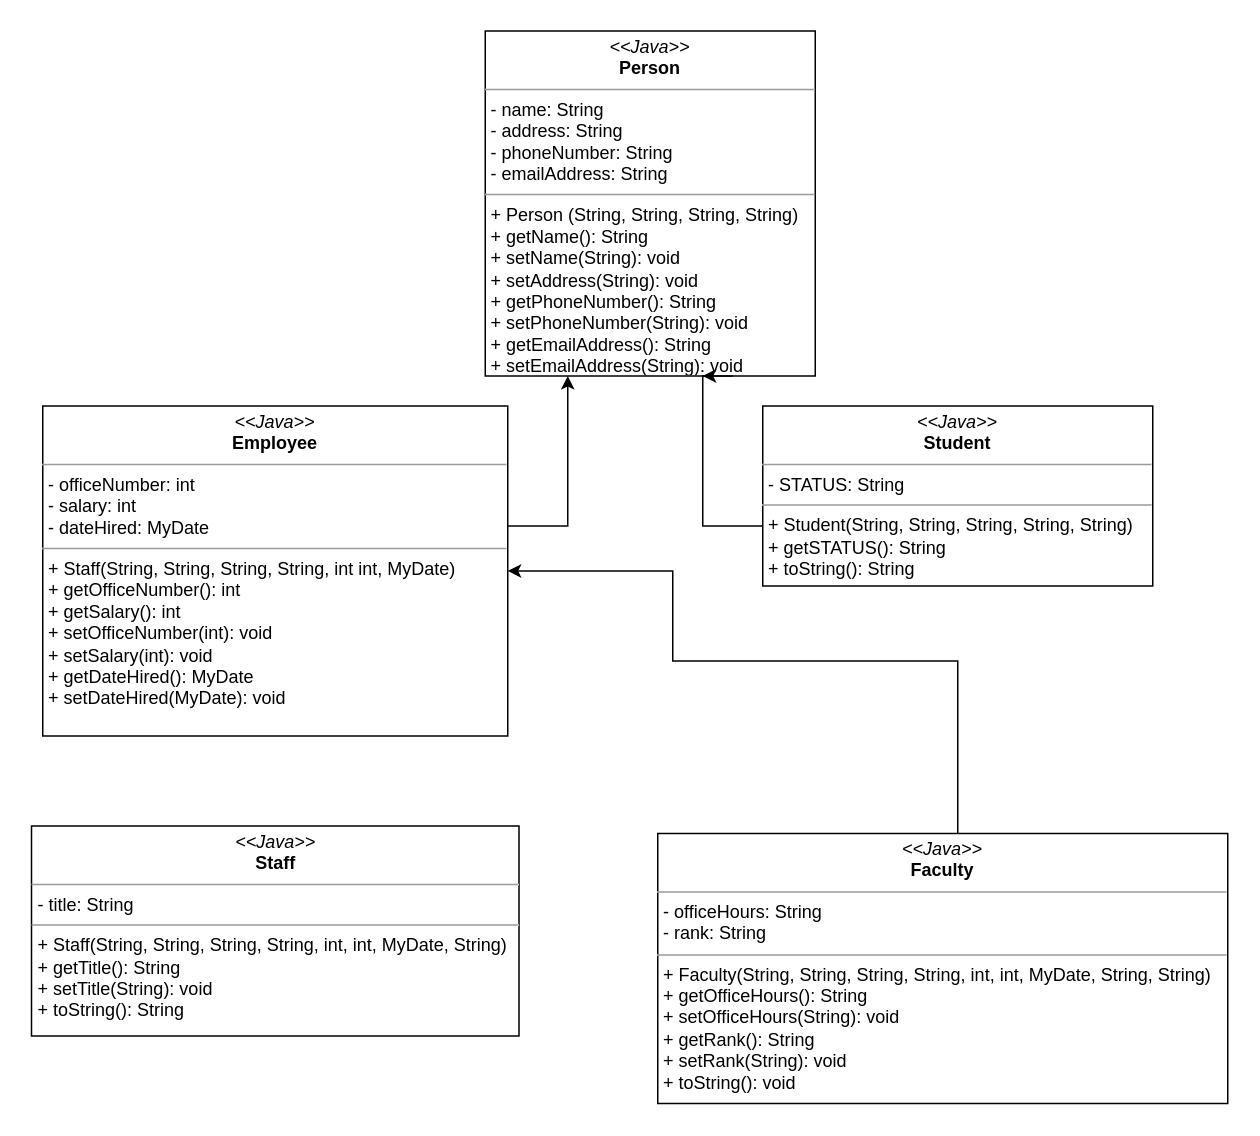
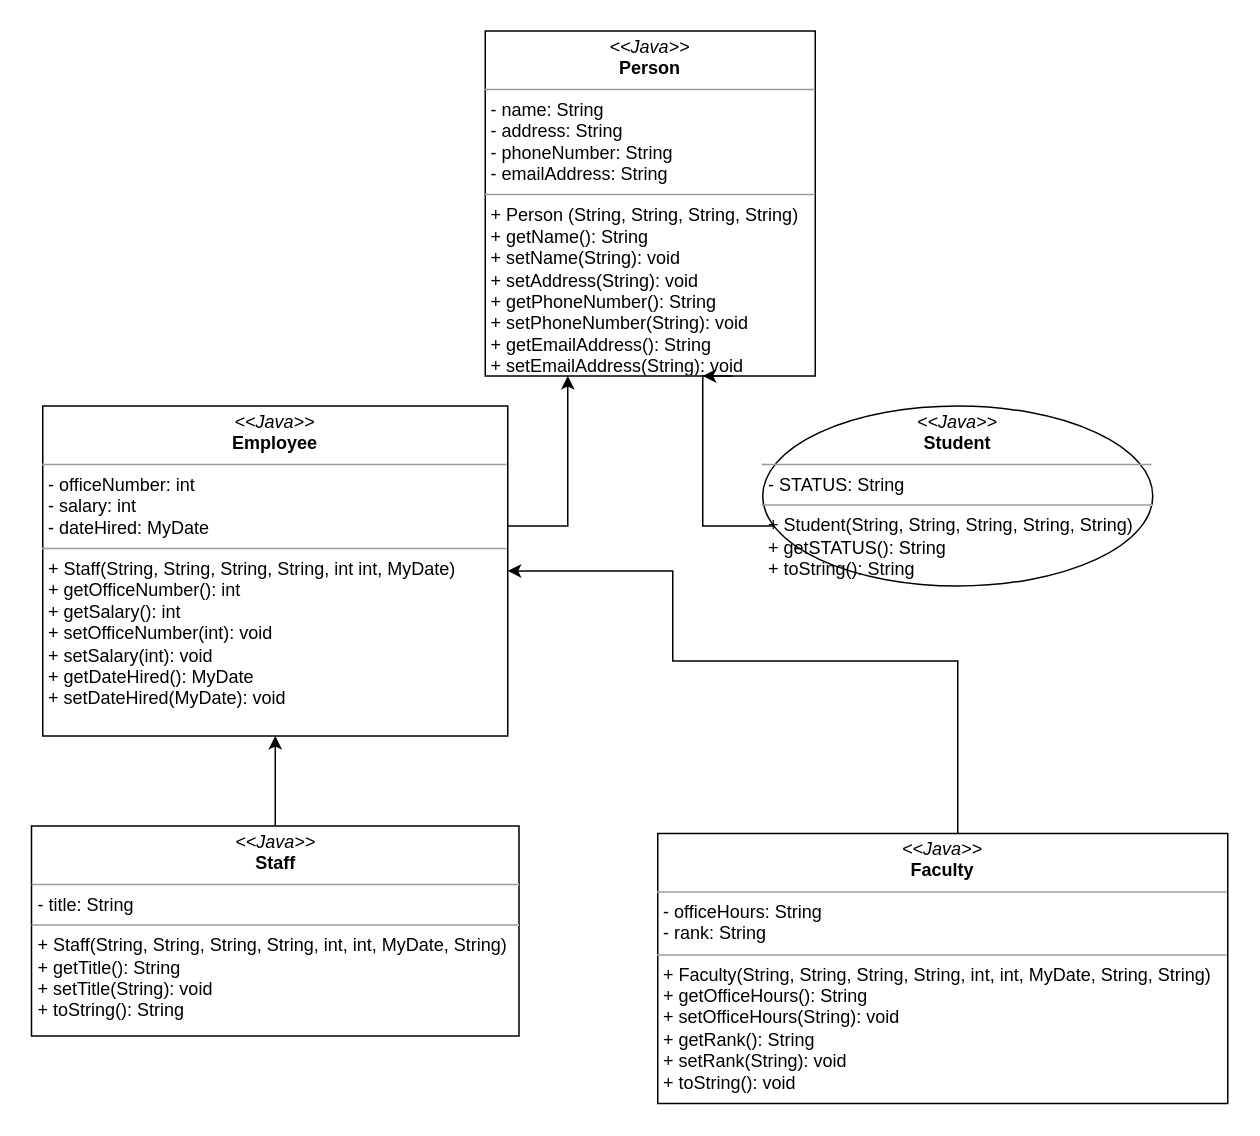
node "<<Java>> Student - STATUS: String + Student(String, String, String, String, String) + getSTATUS(): String + toString(): String": shape rectangle -> ellipse
edge "<<Java>> Staff - title: String + Staff(String, String, String, String, int, int, MyDate, String) + getTitle(): String + setTitle(String): void + toString(): String" -> "<<Java>> Employee - officeNumber: int - salary: int - dateHired: MyDate + Staff(String, String, String, String, int int, MyDate) + getOfficeNumber(): int + getSalary(): int + setOfficeNumber(int): void + setSalary(int): void + getDateHired(): MyDate + setDateHired(MyDate): void": added
